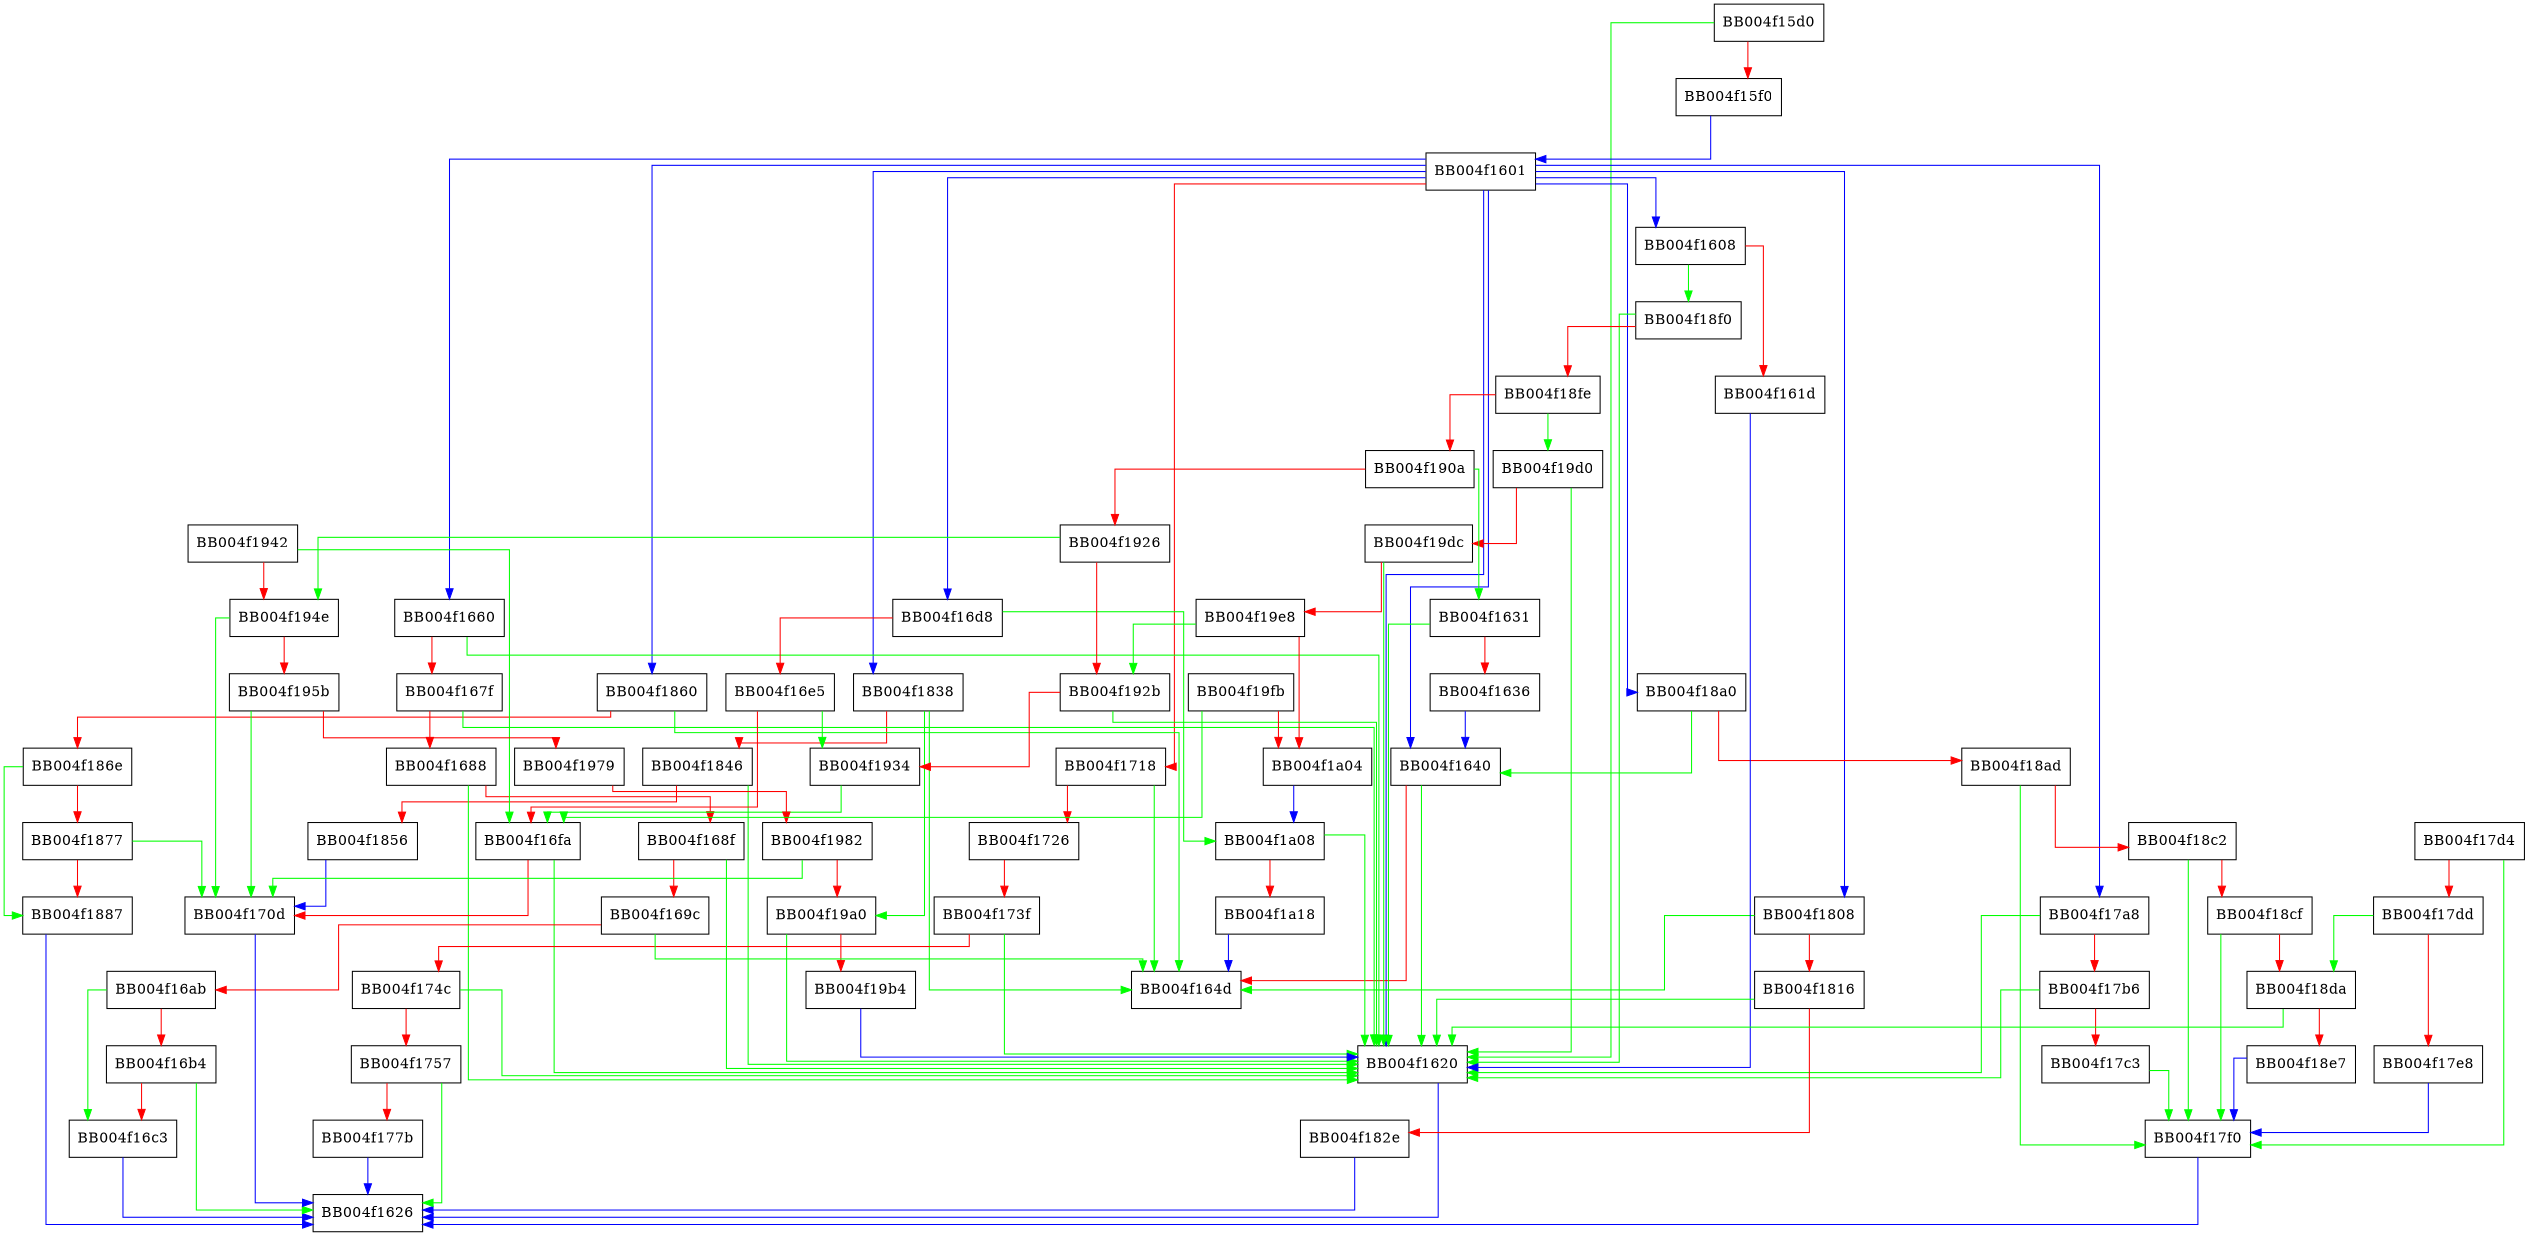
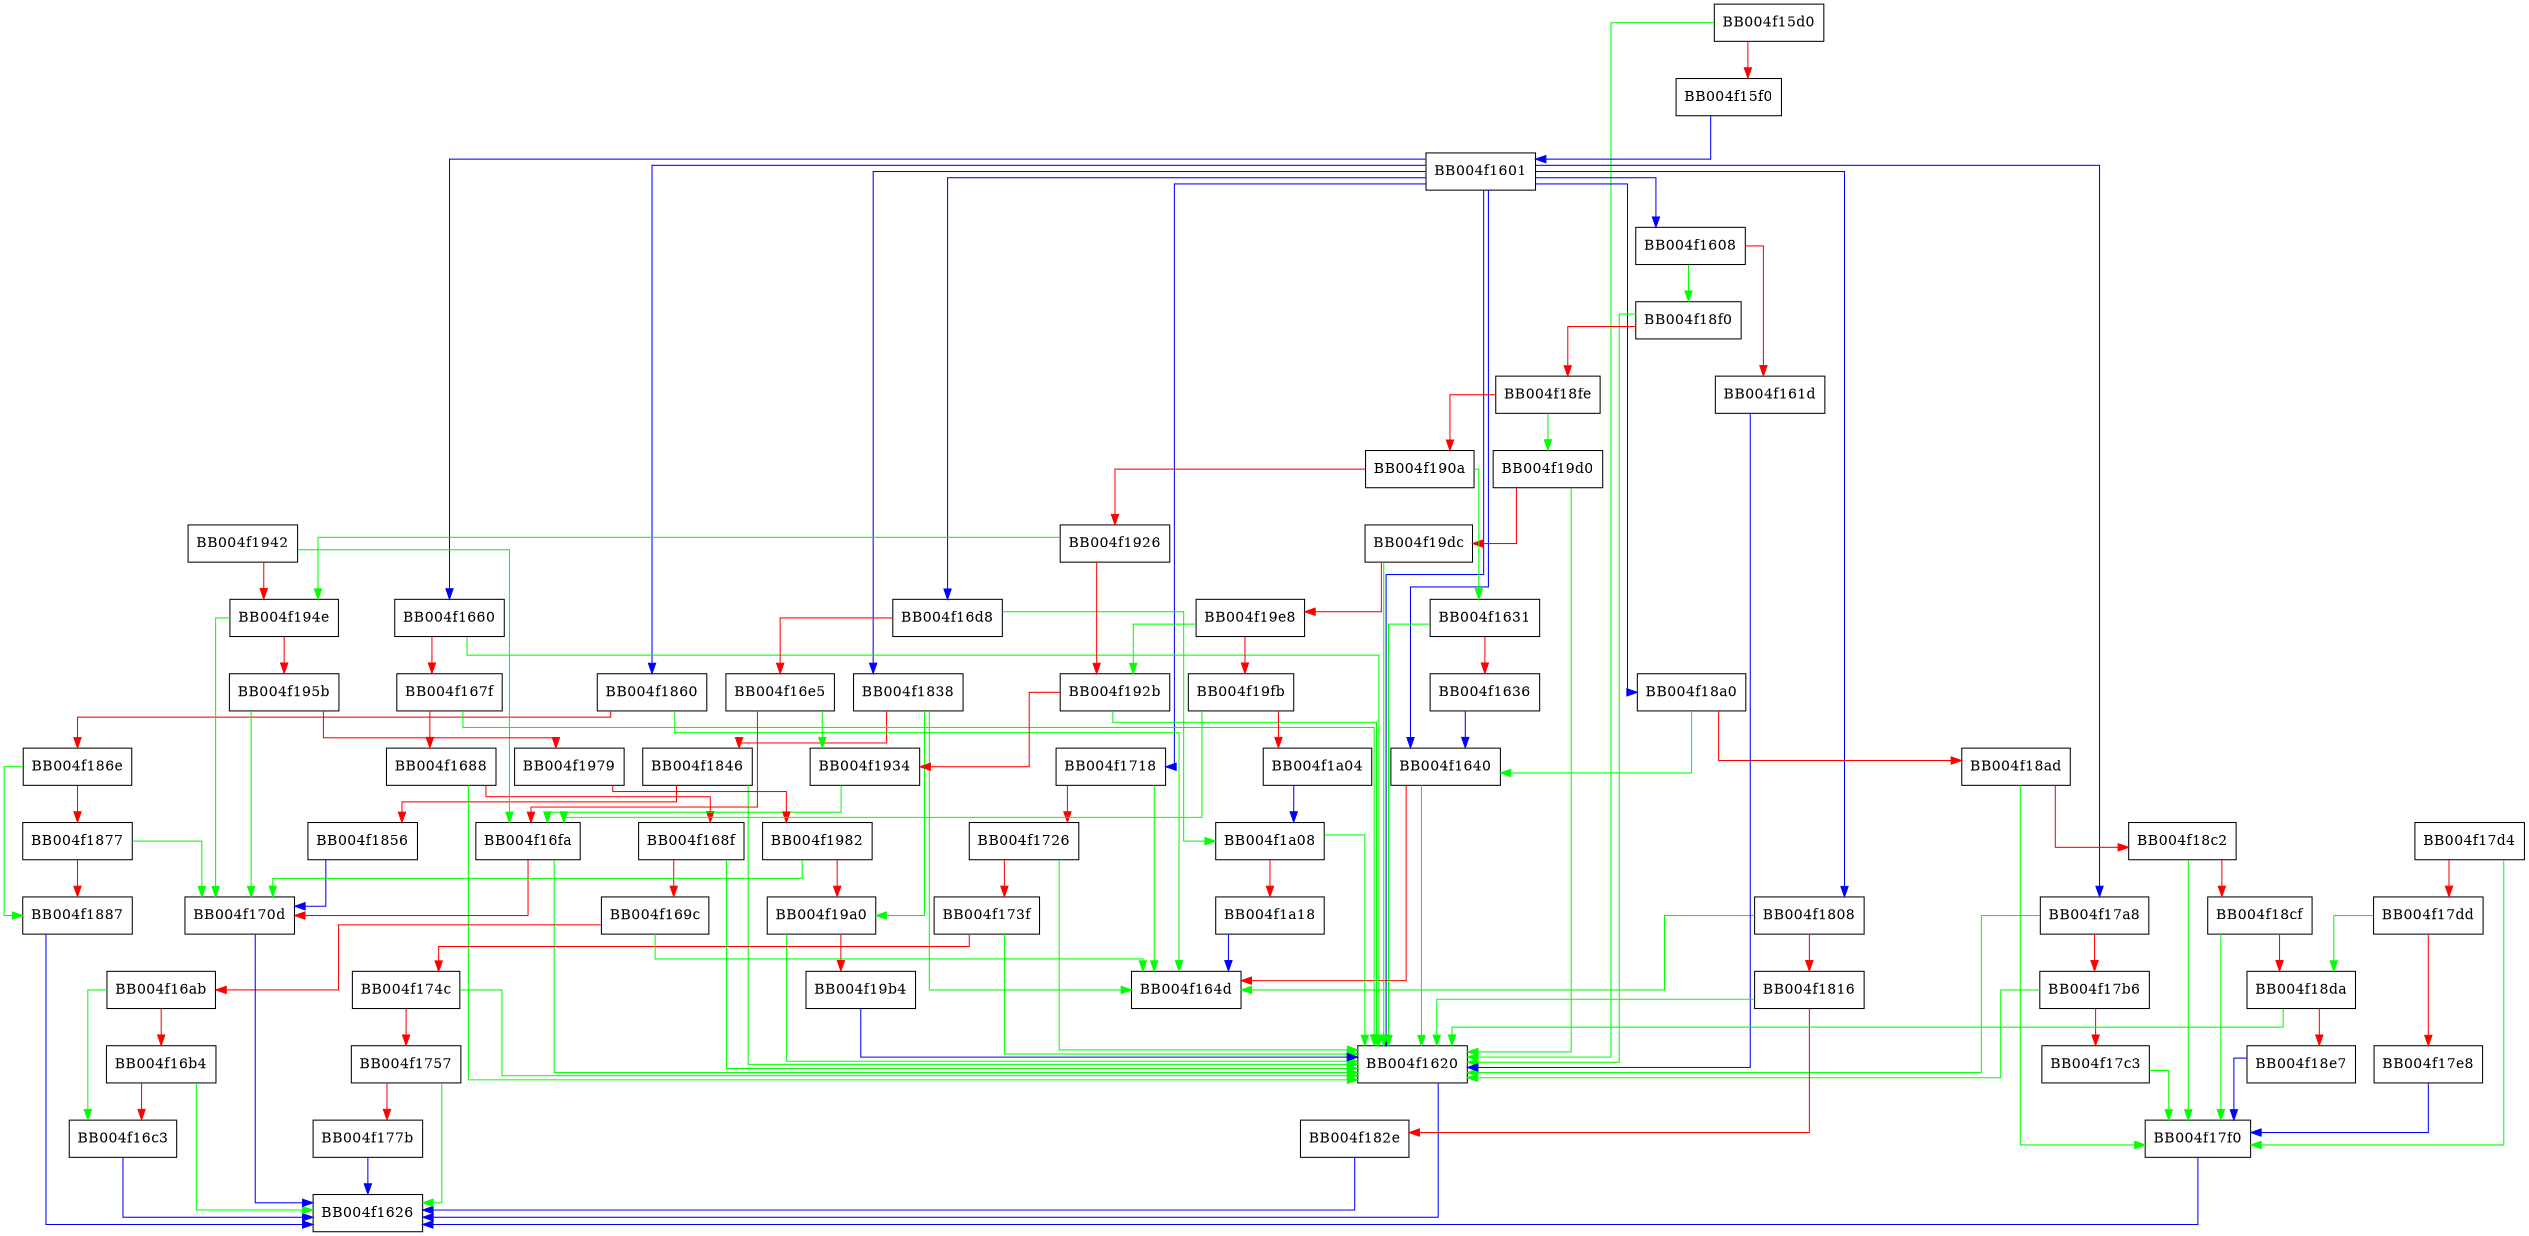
edge "BB004f1601" -> "BB004f1718": color red -> blue
edge "BB004f19e8" -> "BB004f1a04": now "BB004f19e8" -> "BB004f19fb"
edge "BB004f1726" -> "BB004f1620": added
